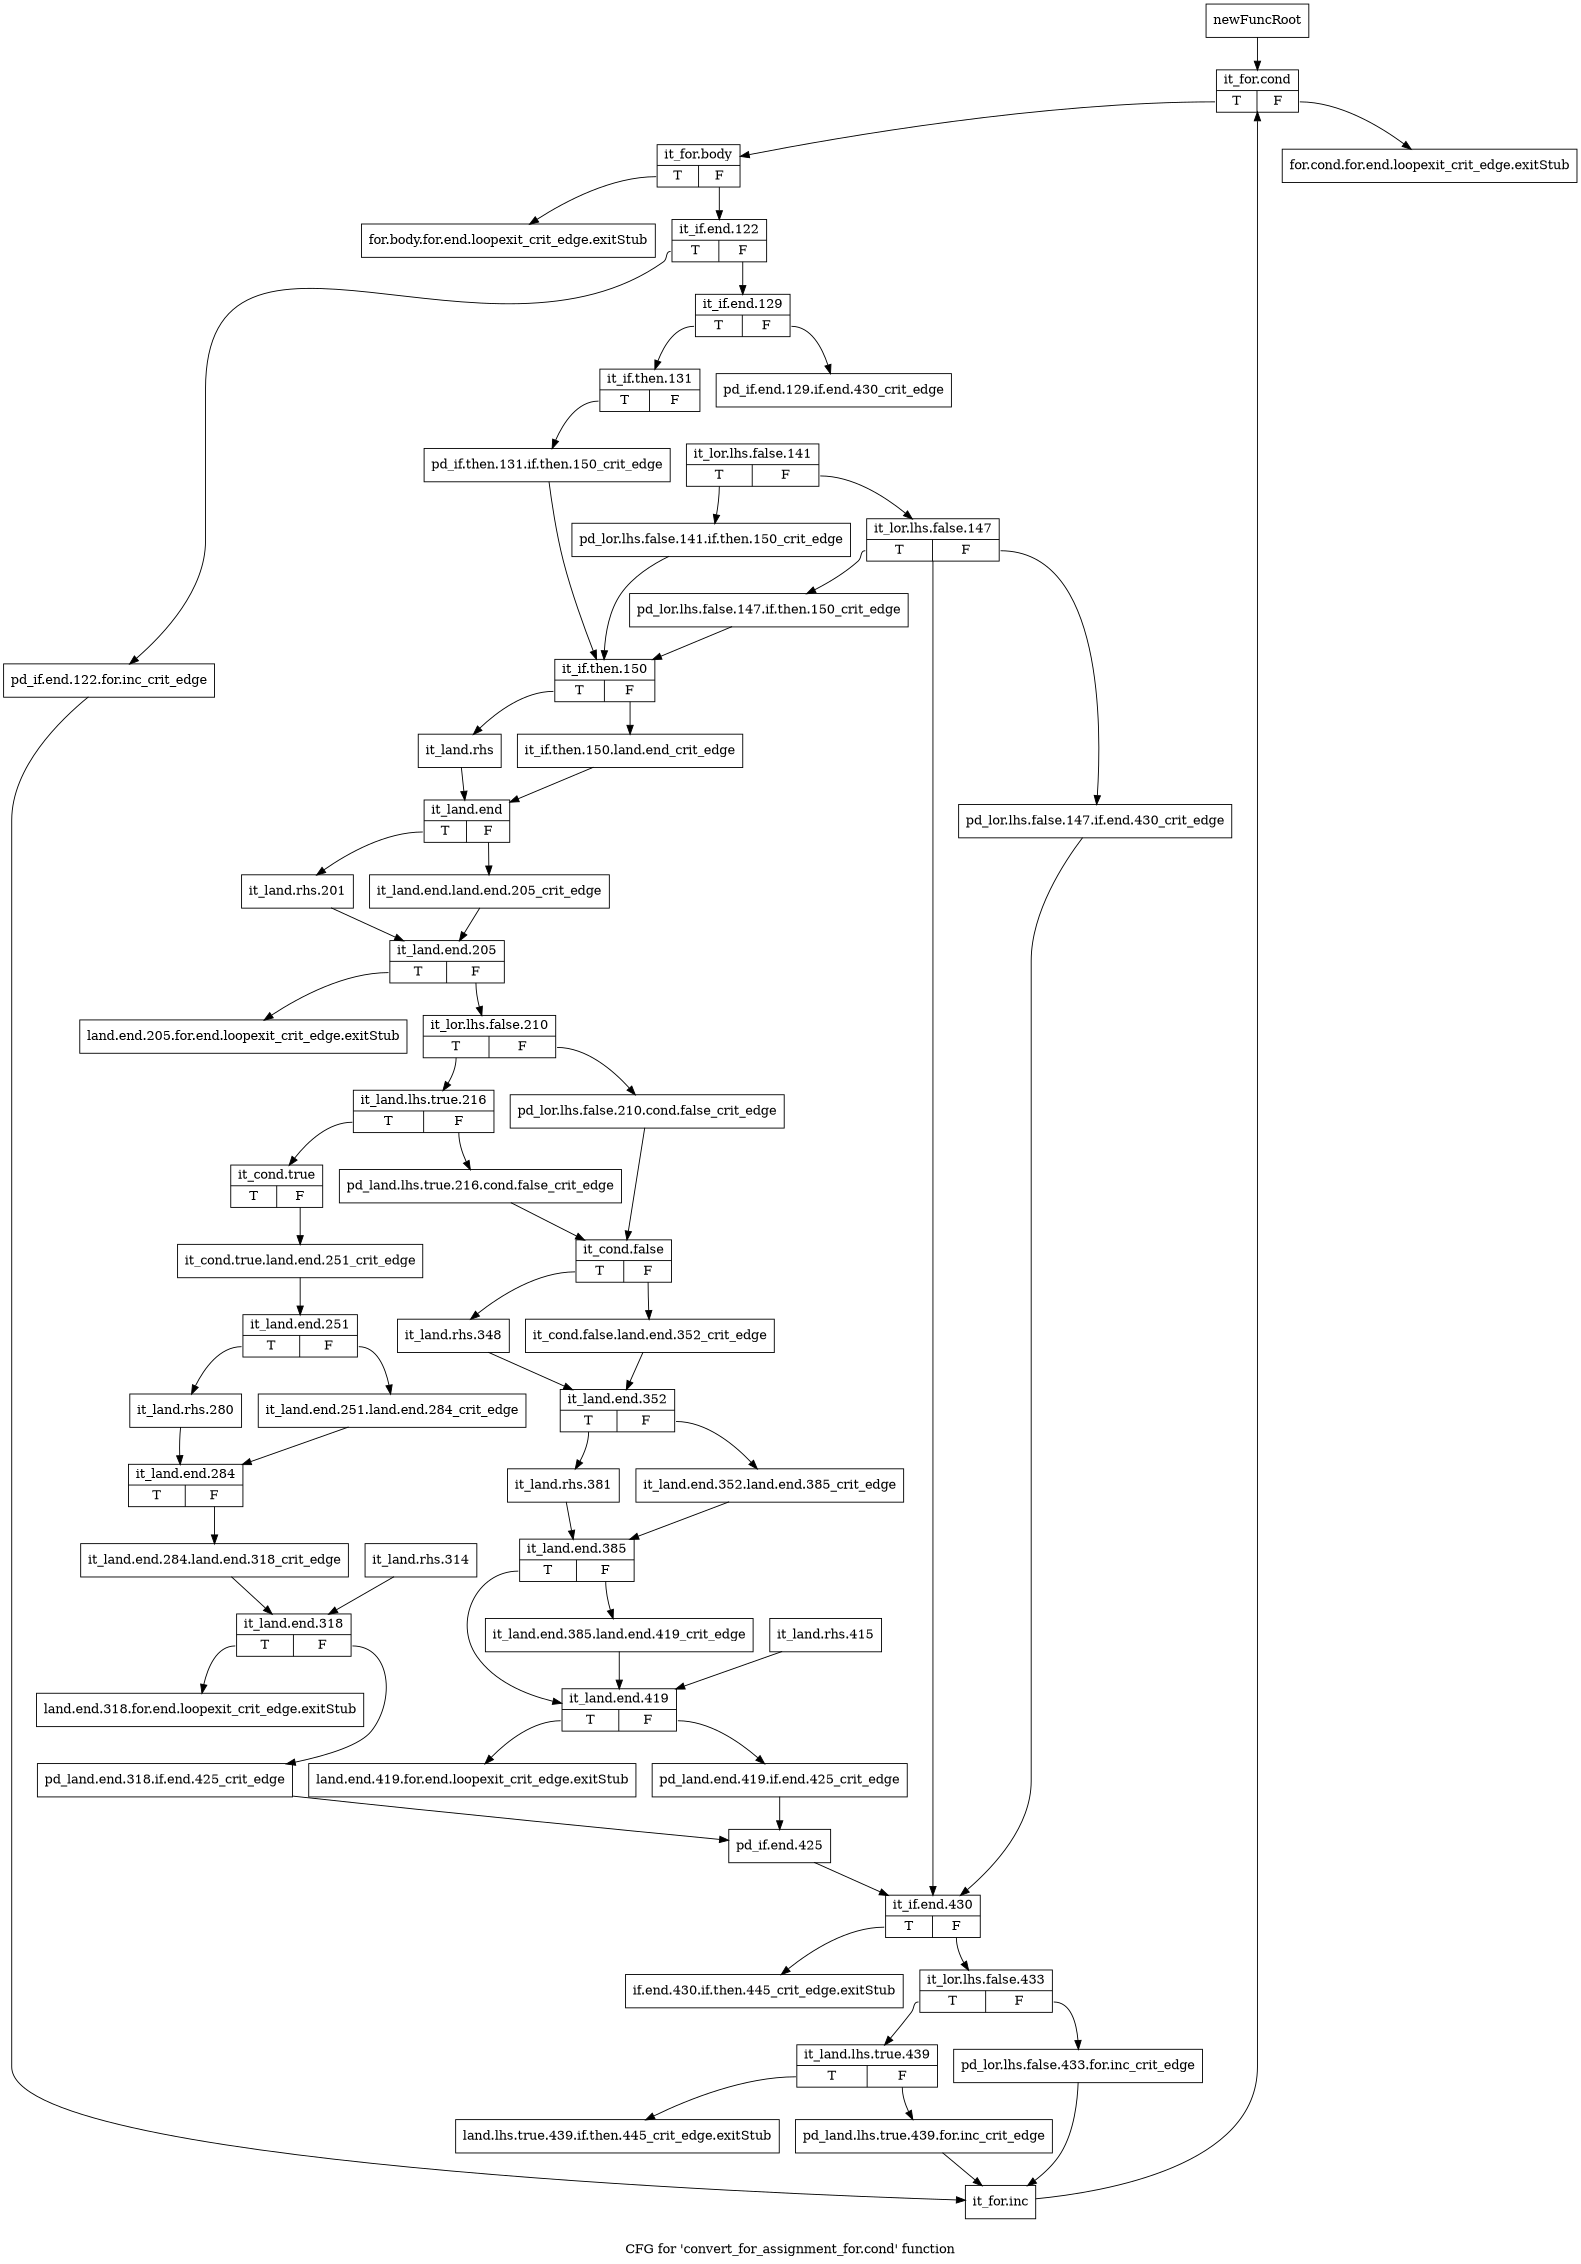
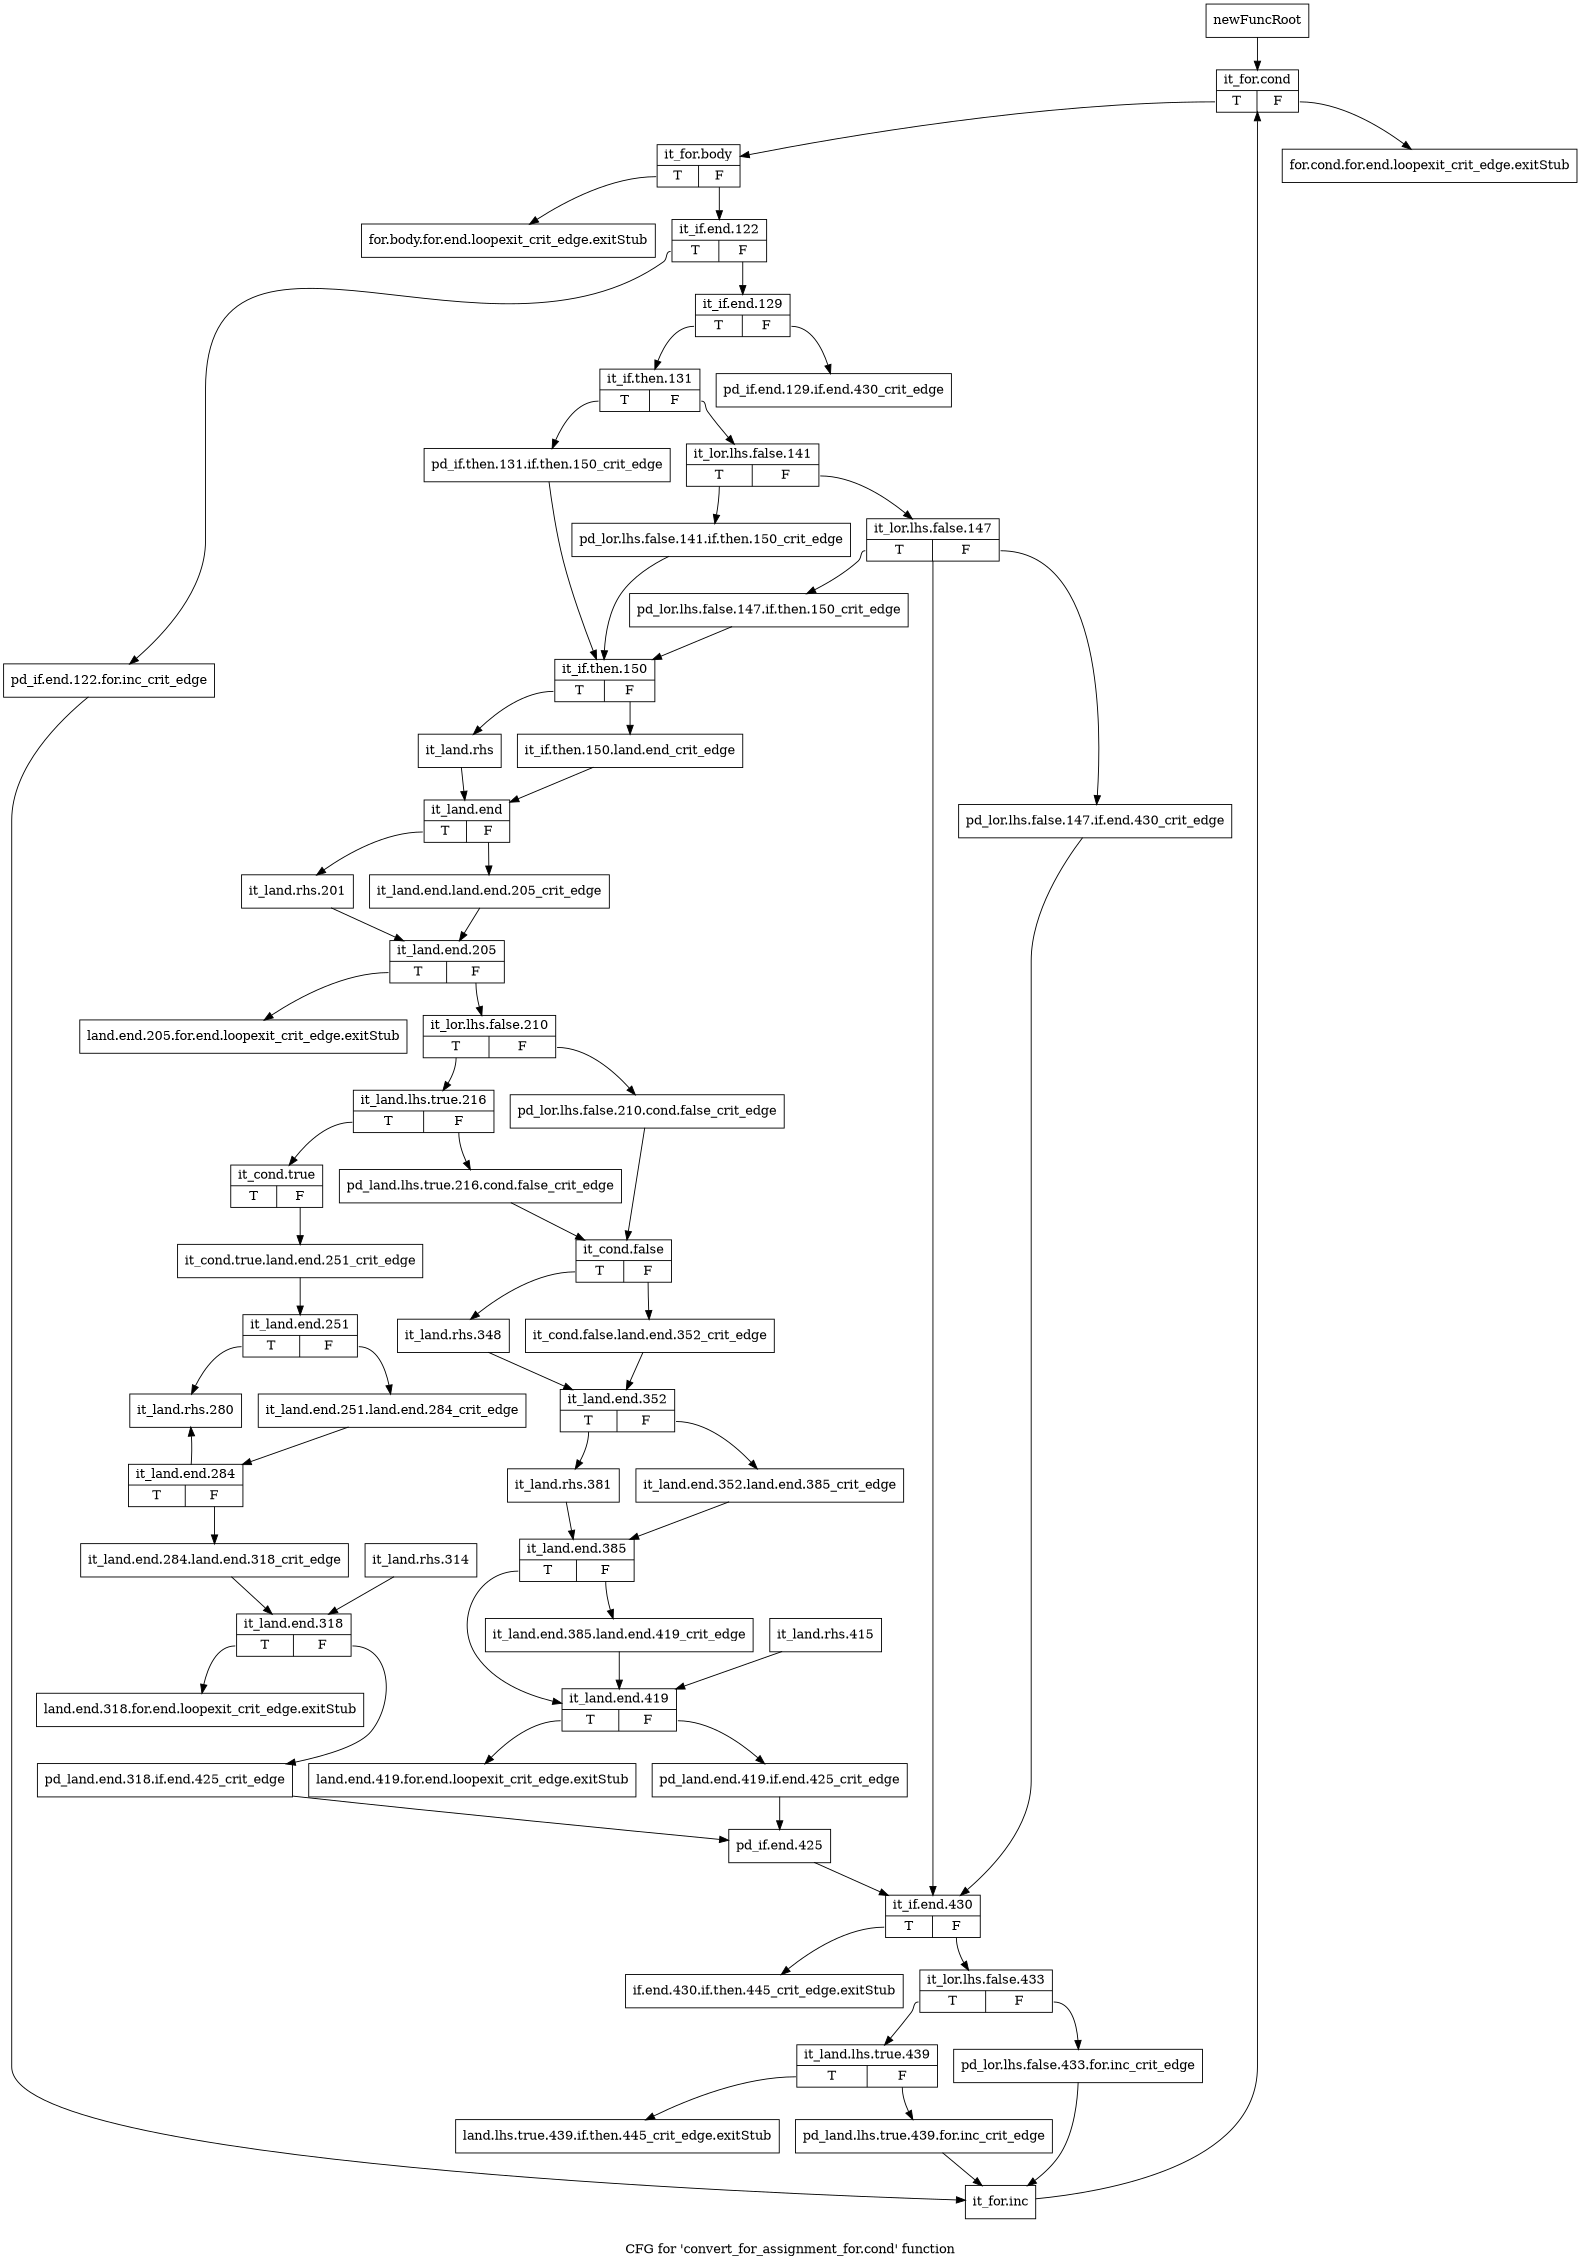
edge "it_if.then.131" -> "it_lor.lhs.false.141": added
edge "it_land.rhs.280" -> "it_land.end.284": reversed
